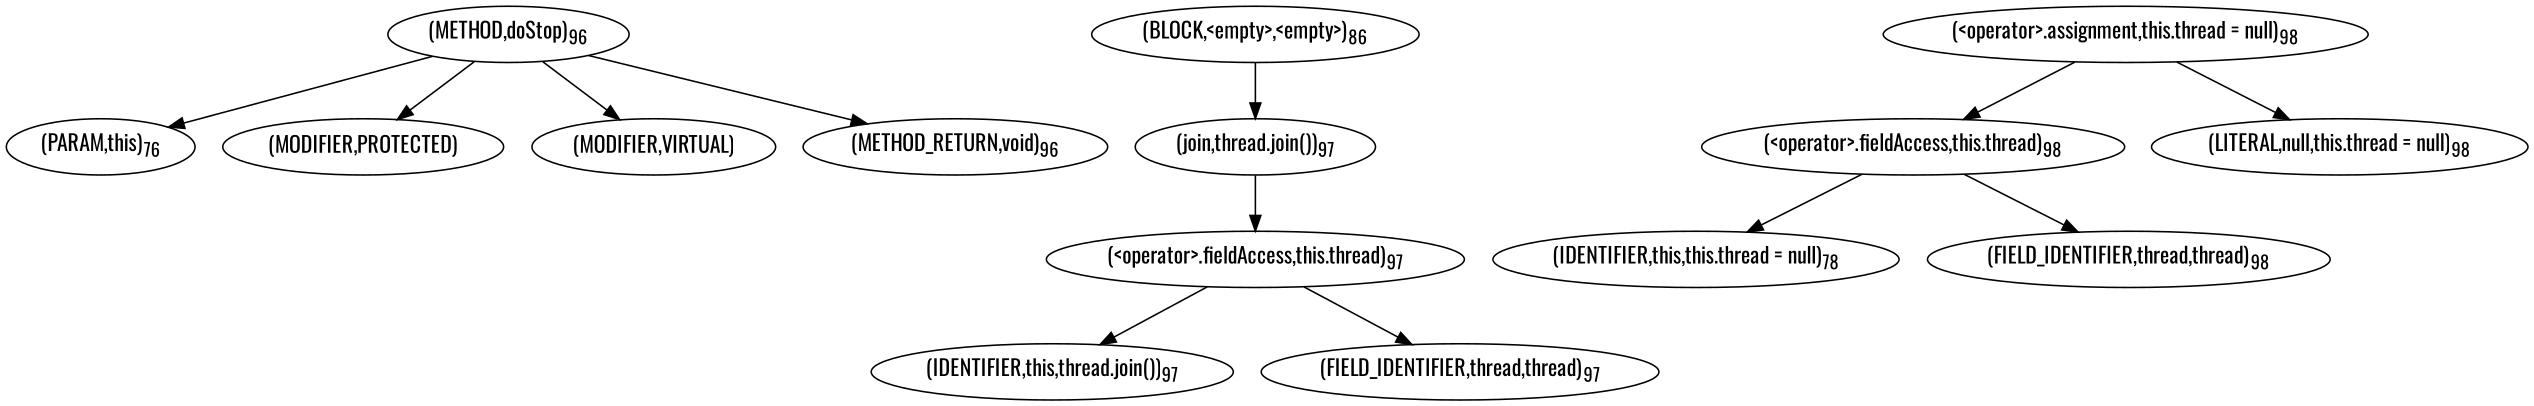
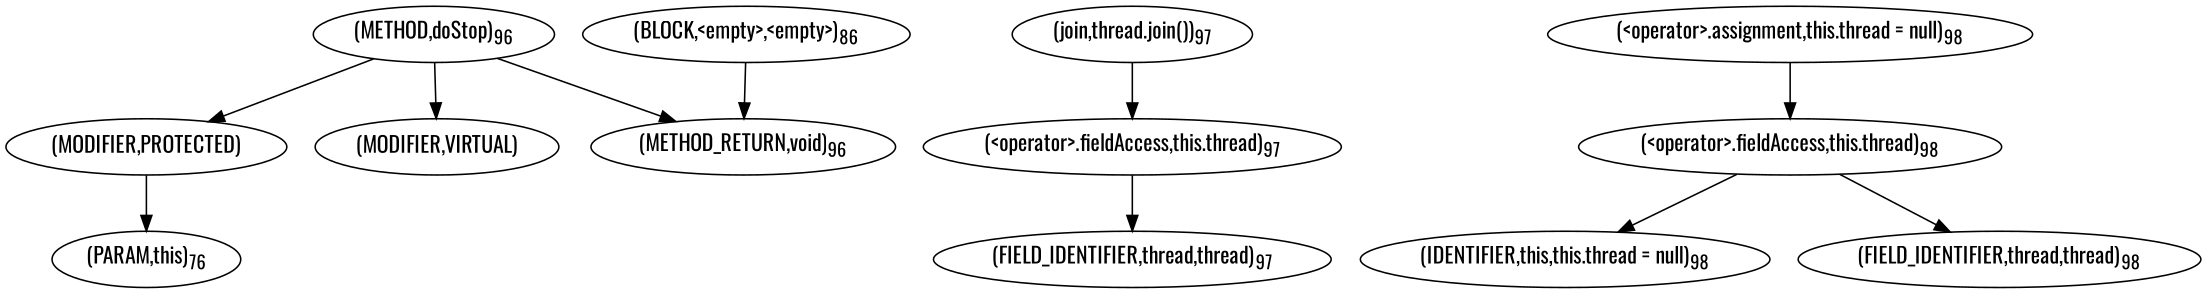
edge "(BLOCK,<empty>,<empty>)" -> "(join,thread.join())": now "(BLOCK,<empty>,<empty>)" -> "(METHOD_RETURN,void)"
edge "(METHOD,doStop)" -> "(PARAM,this)": now "(MODIFIER,PROTECTED)" -> "(PARAM,this)"
node "(LITERAL,null,this.thread = null)": removed
node "(IDENTIFIER,this,this.thread = null)": text "78" -> "98"
node "(IDENTIFIER,this,thread.join())": removed
